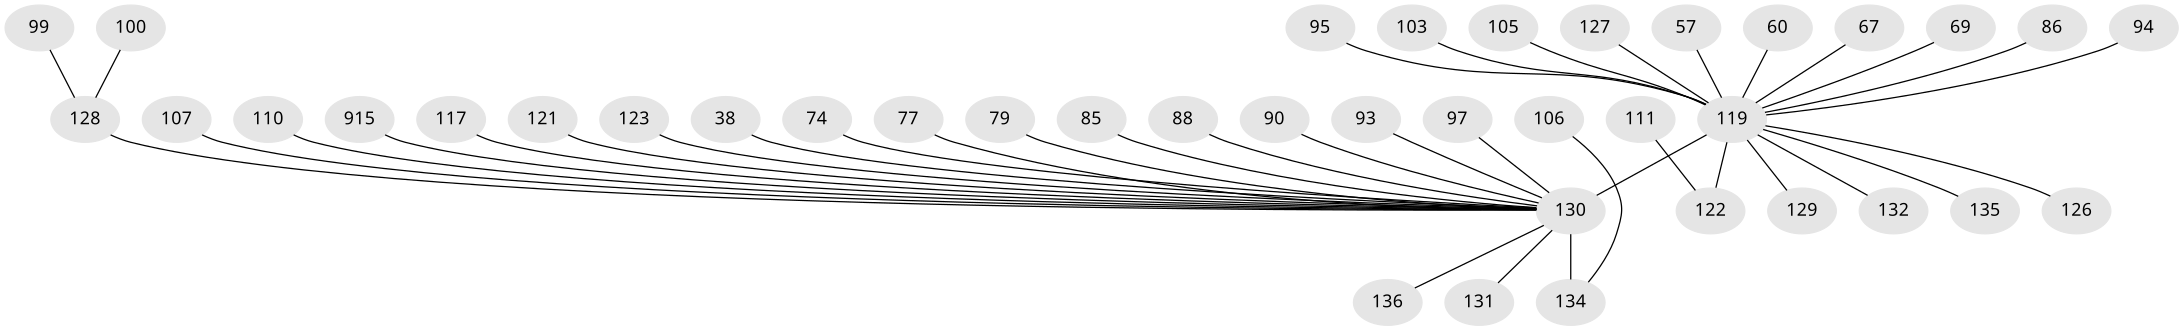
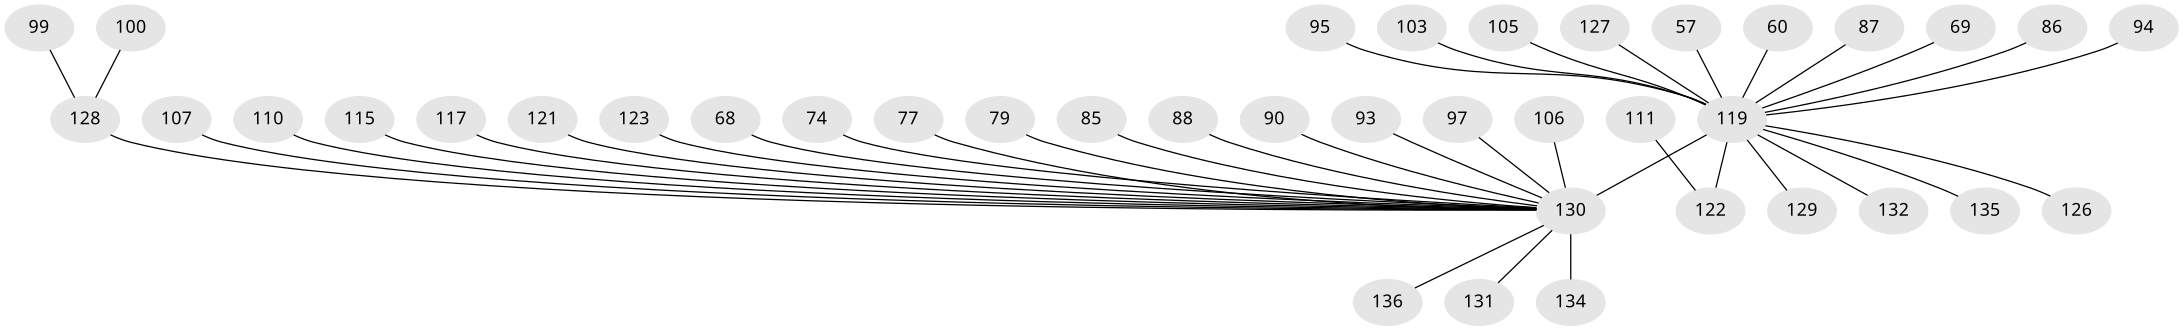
node "67": label "67" -> "87"
node "915": label "915" -> "115"
node "38": label "38" -> "68"
edge "106" -- "134": now "106" -- "130"
